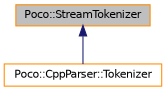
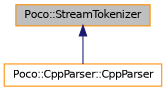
node "Poco::CppParser::Tokenizer": label "Poco::CppParser::Tokenizer" -> "Poco::CppParser::CppParser"
